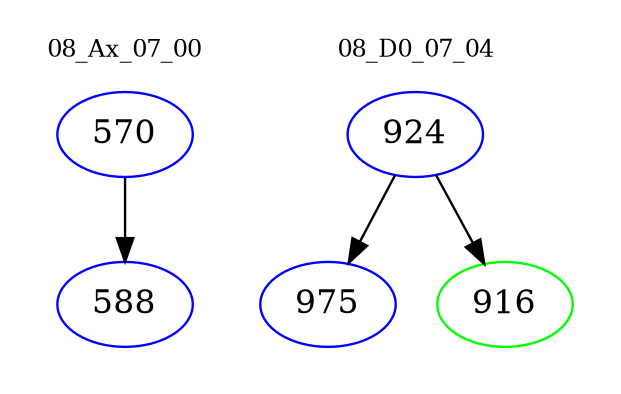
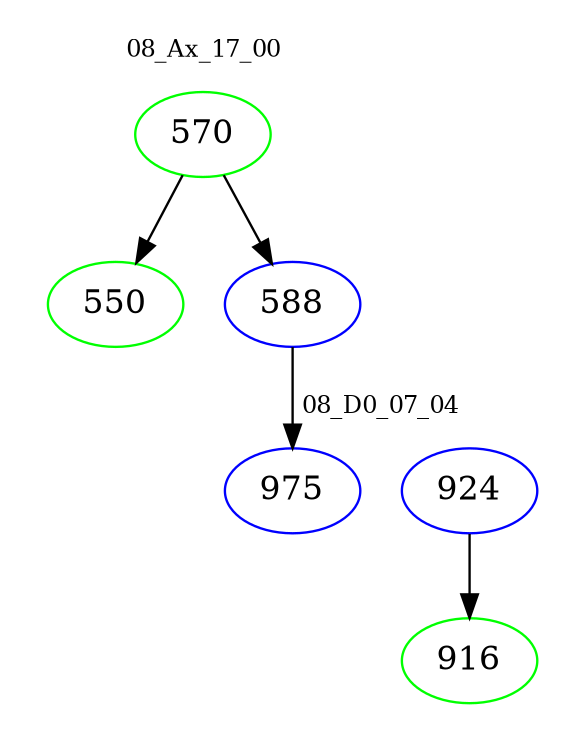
cluster "08_Ax_07_00": label "08_Ax_07_00" -> "08_Ax_17_00"
node "570": color blue -> green
edge "924" -> "975": now "588" -> "975"
node "550": added
